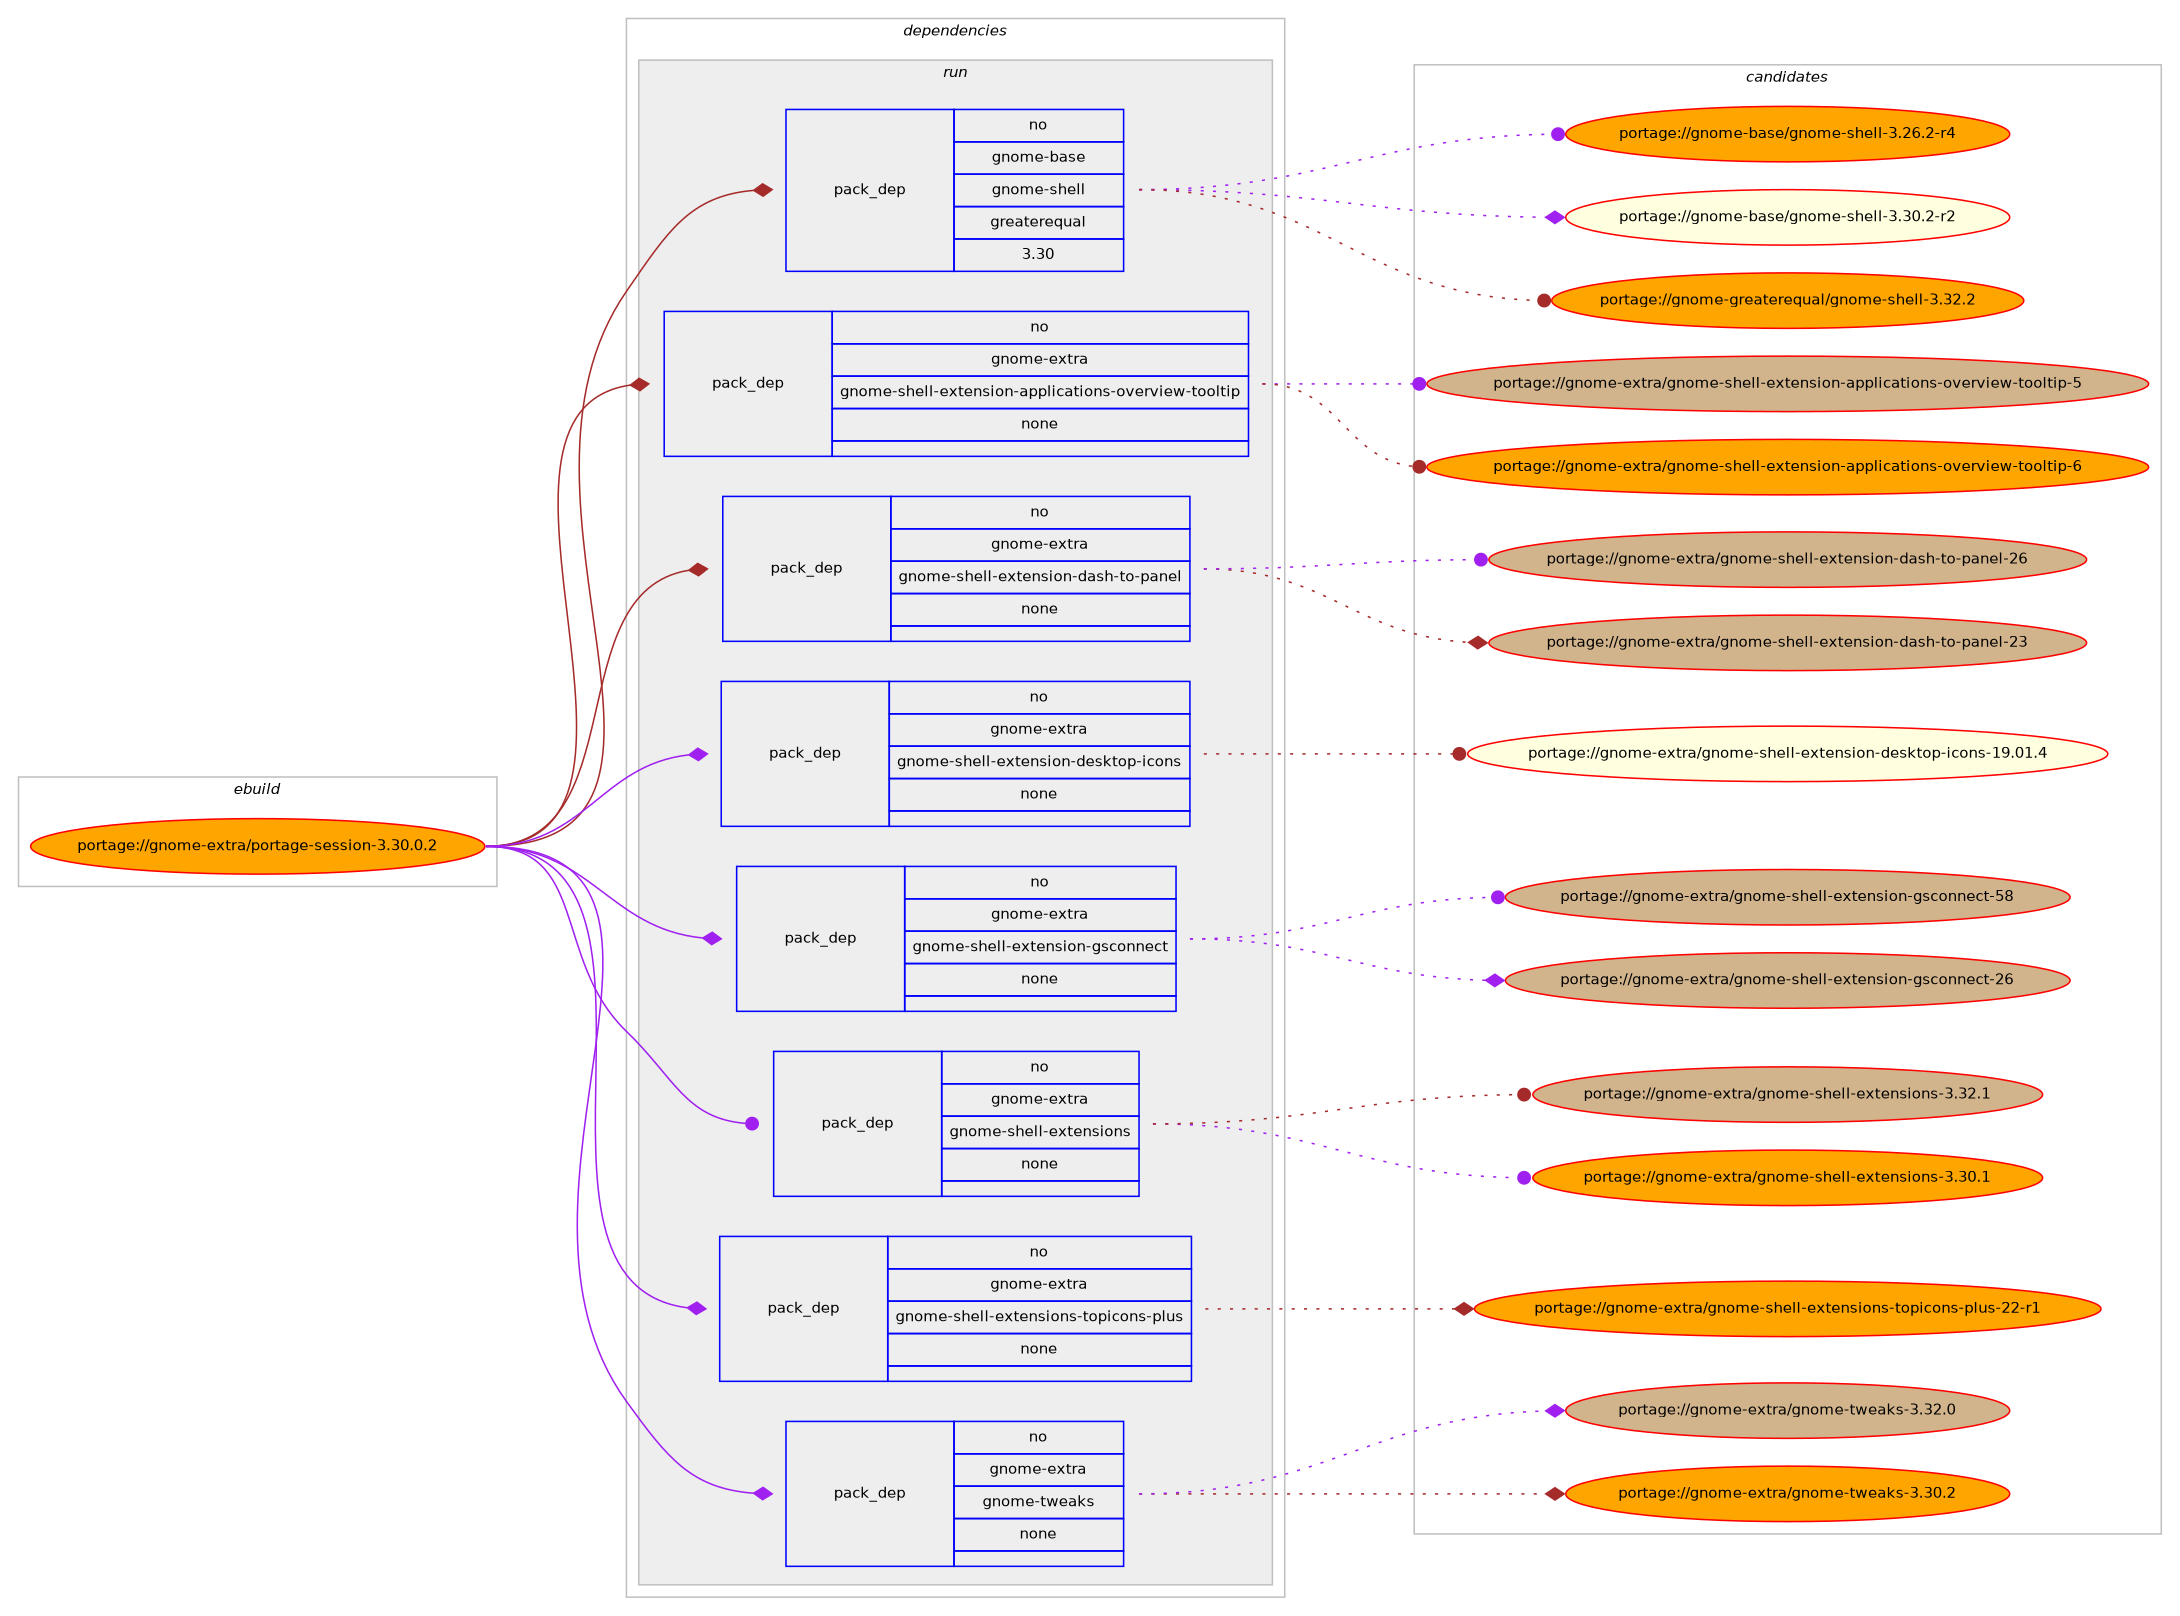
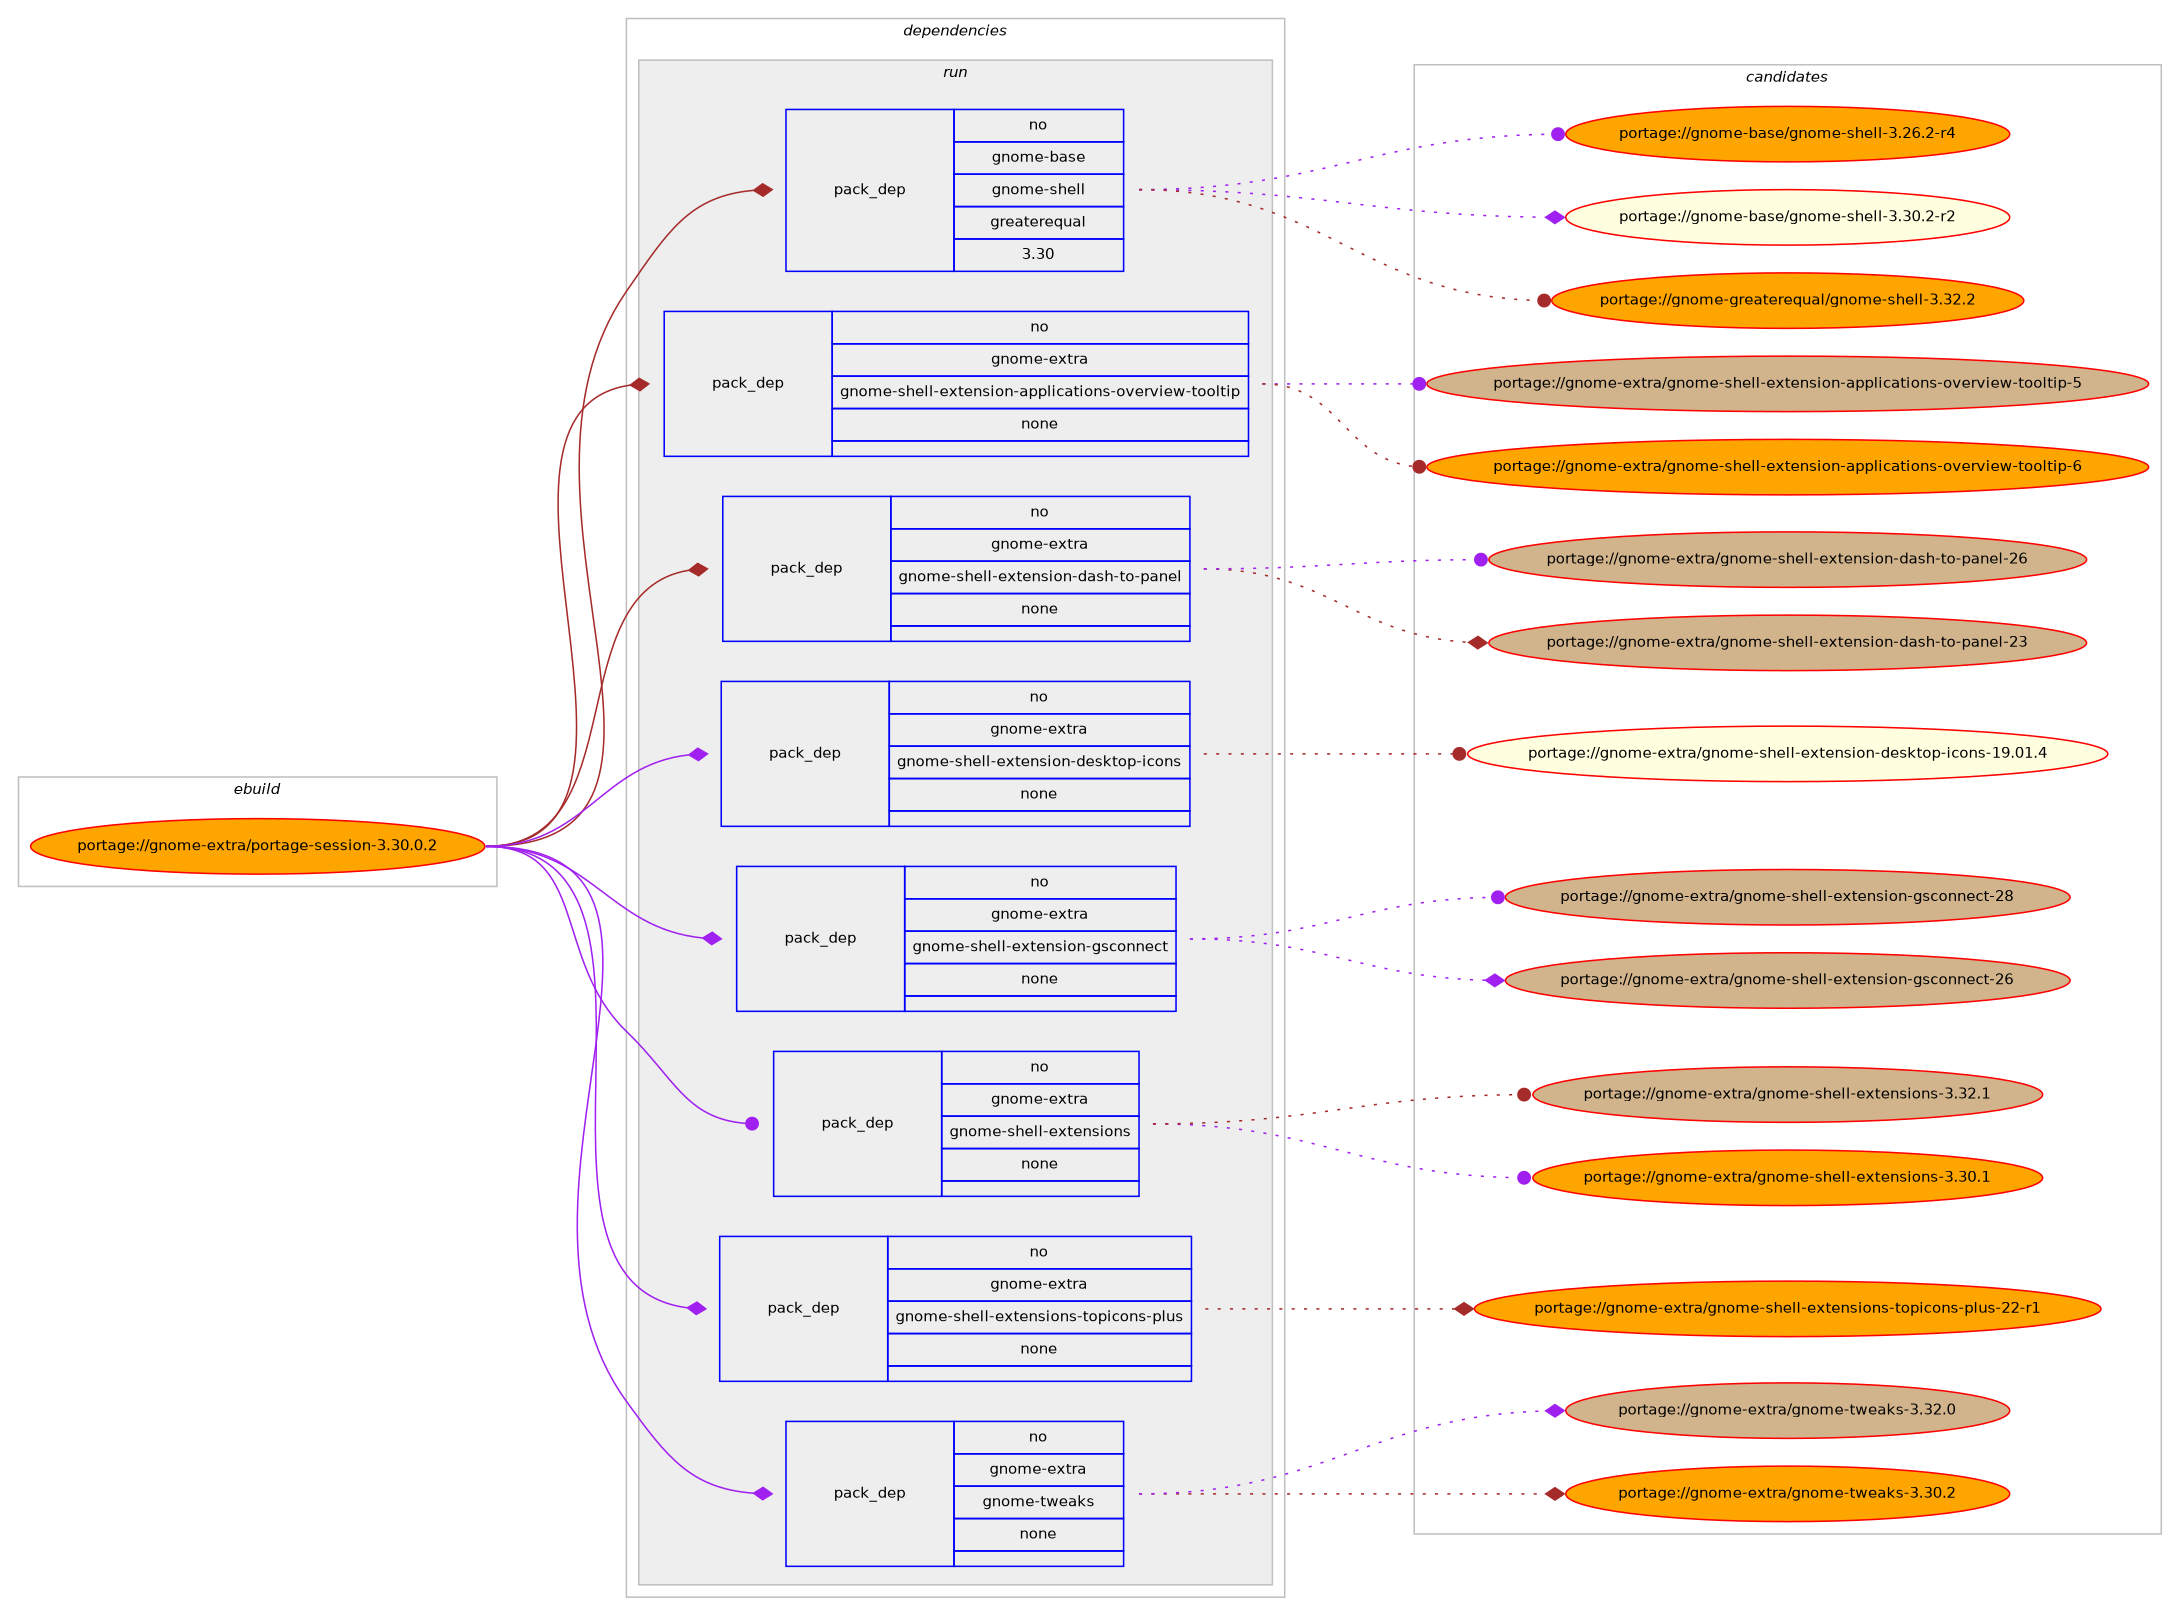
node "portage://gnome-extra/gnome-shell-extension-gsconnect-58": label "portage://gnome-extra/gnome-shell-extension-gsconnect-58" -> "portage://gnome-extra/gnome-shell-extension-gsconnect-28"
